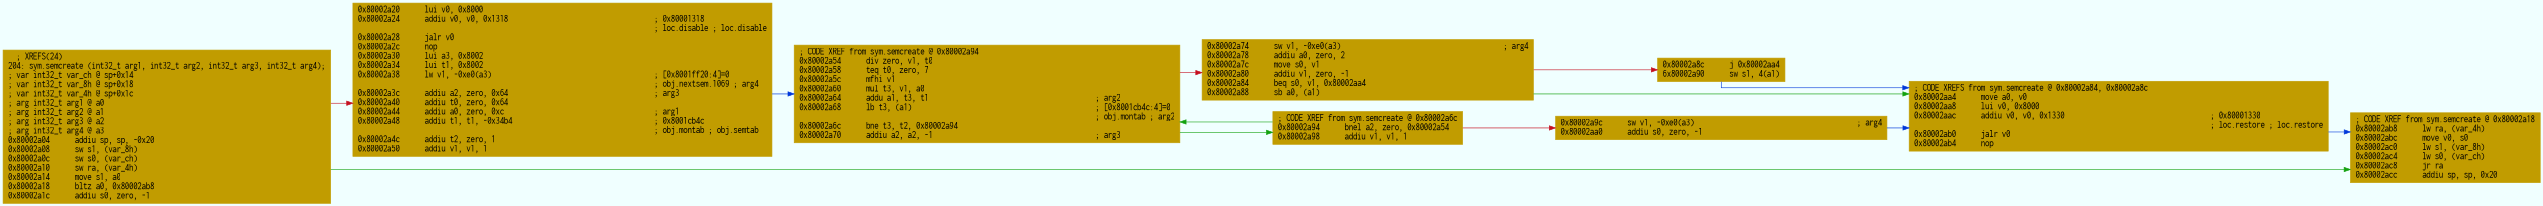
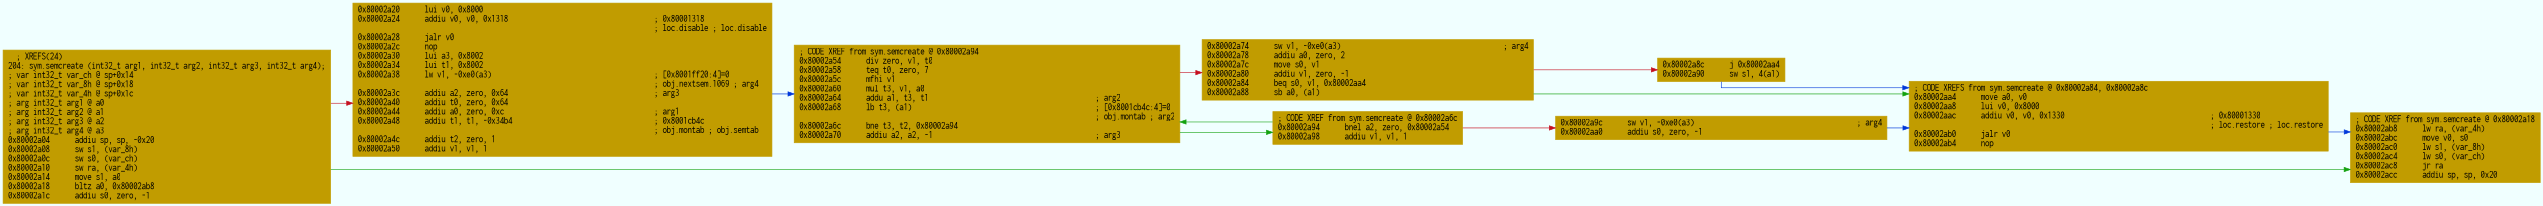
node "0x80002a8c      j 0x80002aa4 6x80002a90      sw s1, 4(a1)": label "0x80002a8c      j 0x80002aa4 6x80002a90      sw s1, 4(a1)" -> "0x80002a8c      j 0x80002aa4 0x80002a90      sw s1, 4(a1)"
